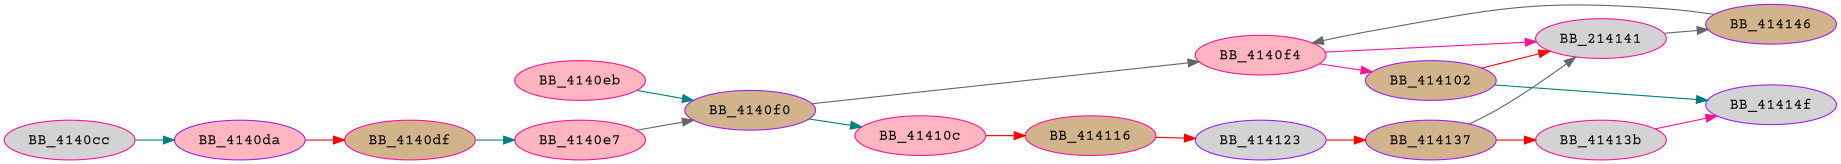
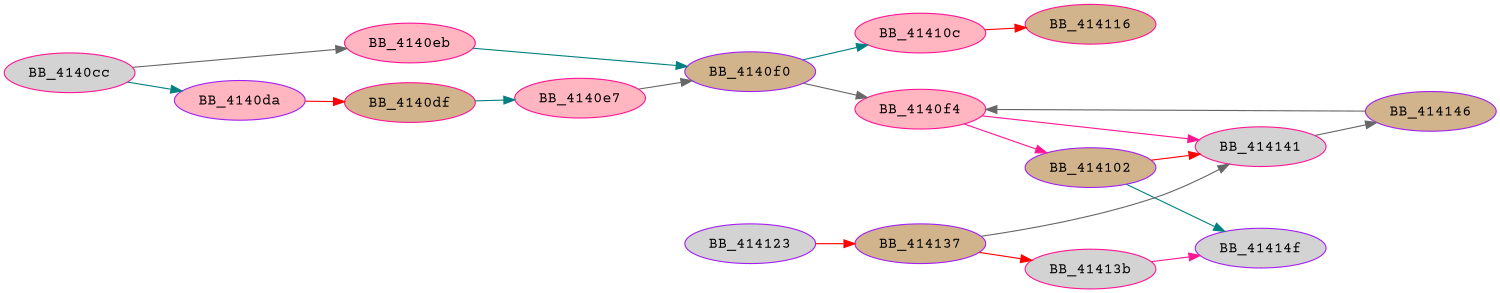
node "BB_214141": label "BB_214141" -> "BB_414141"
edge "BB_4140cc" -> "BB_4140eb": added
edge "BB_414116" -> "BB_414123": removed
